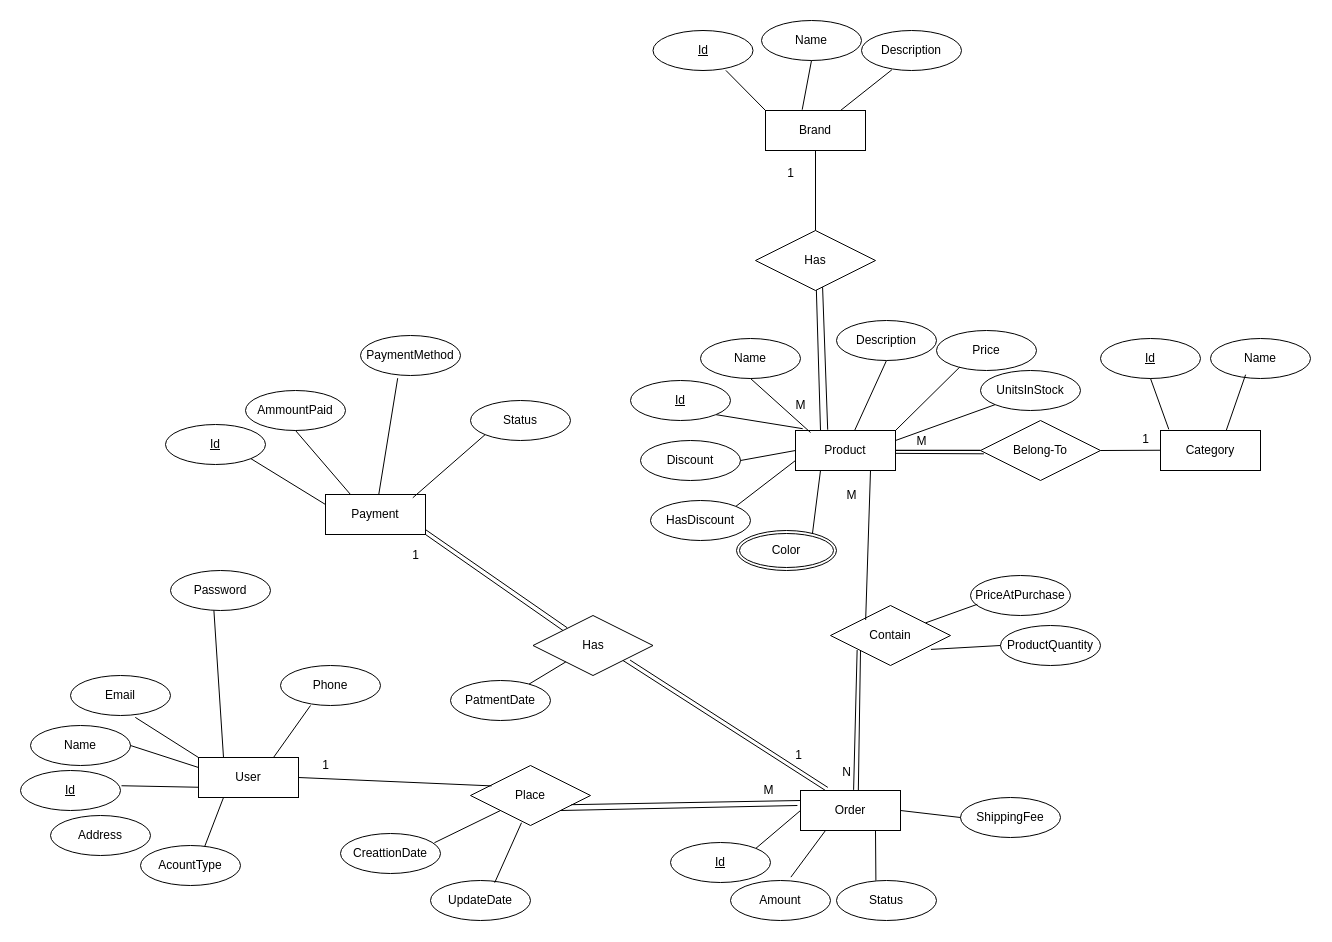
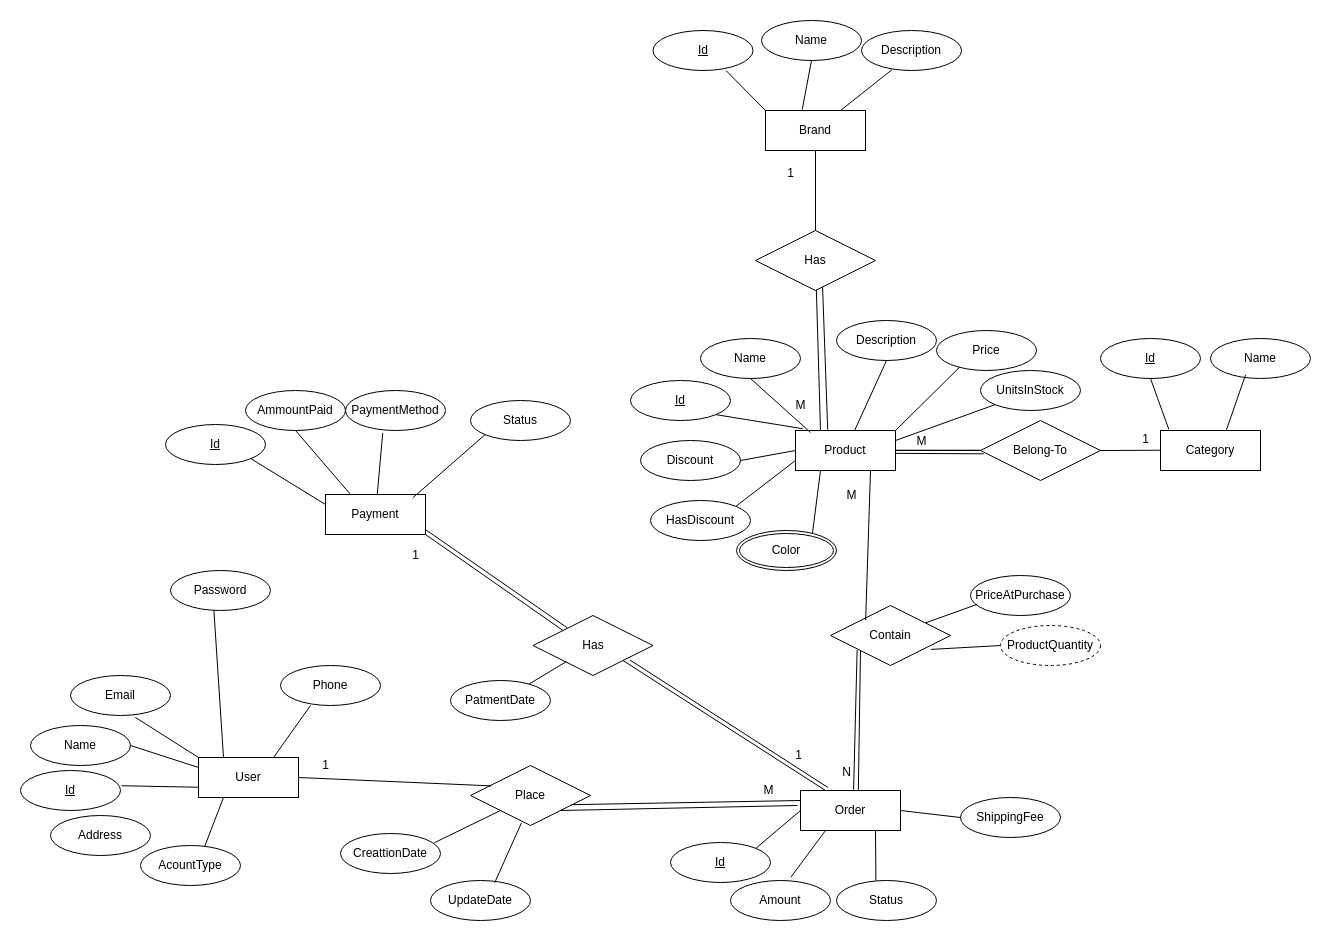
node "PaymentMethod": moved (411, 356) -> (396, 411)
node "ProductQuantity": style solid -> dashed
